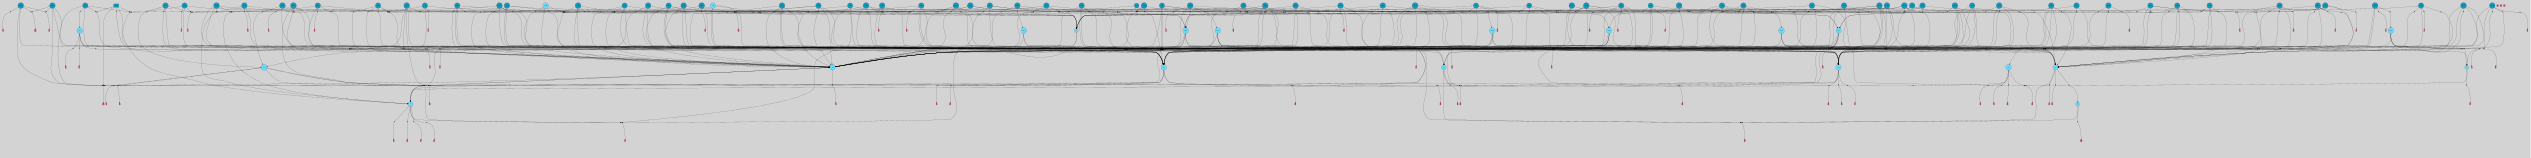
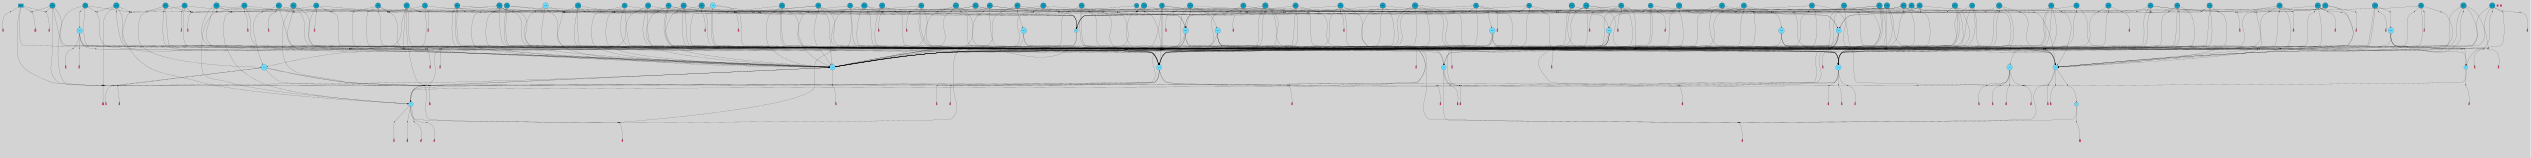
node "T592": shape circle -> box
node "T830": shape box -> circle
node "12": removed
